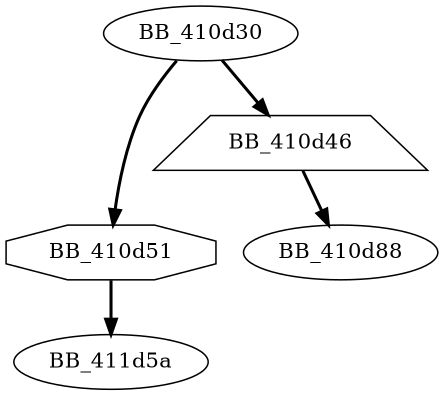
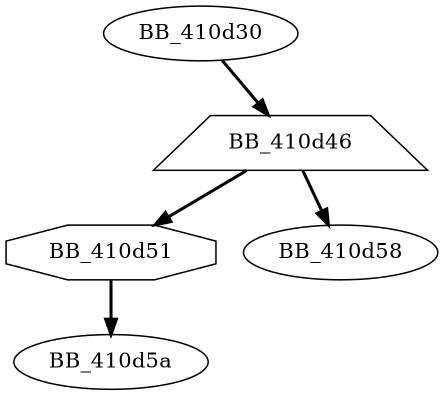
edge "BB_410d30" -> "BB_410d51": now "BB_410d46" -> "BB_410d51"
node "BB_410d88": label "BB_410d88" -> "BB_410d58"
node "BB_411d5a": label "BB_411d5a" -> "BB_410d5a"
